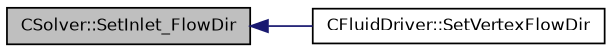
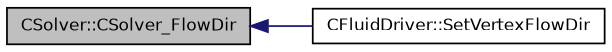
node "CSolver::SetInlet_FlowDir": label "CSolver::SetInlet_FlowDir" -> "CSolver::CSolver_FlowDir"
